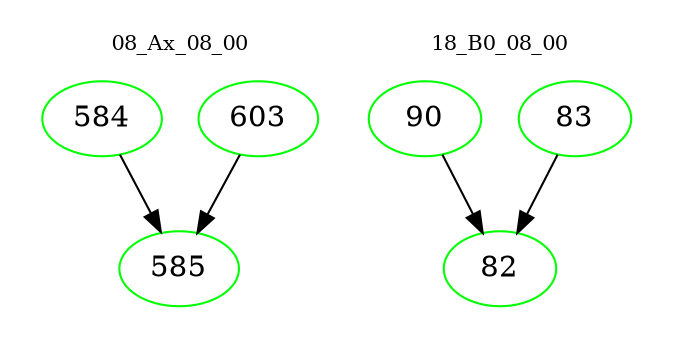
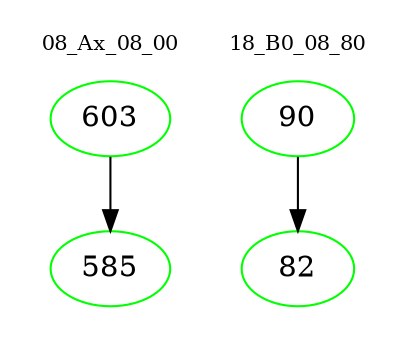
cluster "18_B0_08_00": label "18_B0_08_00" -> "18_B0_08_80"
node "584": removed
node "83": removed
